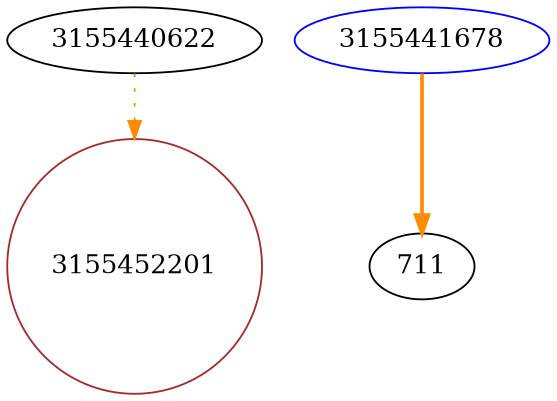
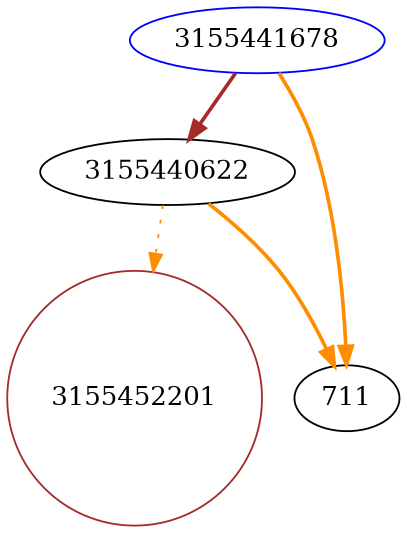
edge "3155441678" -> "3155440622": added
edge "3155440622" -> "711": added
